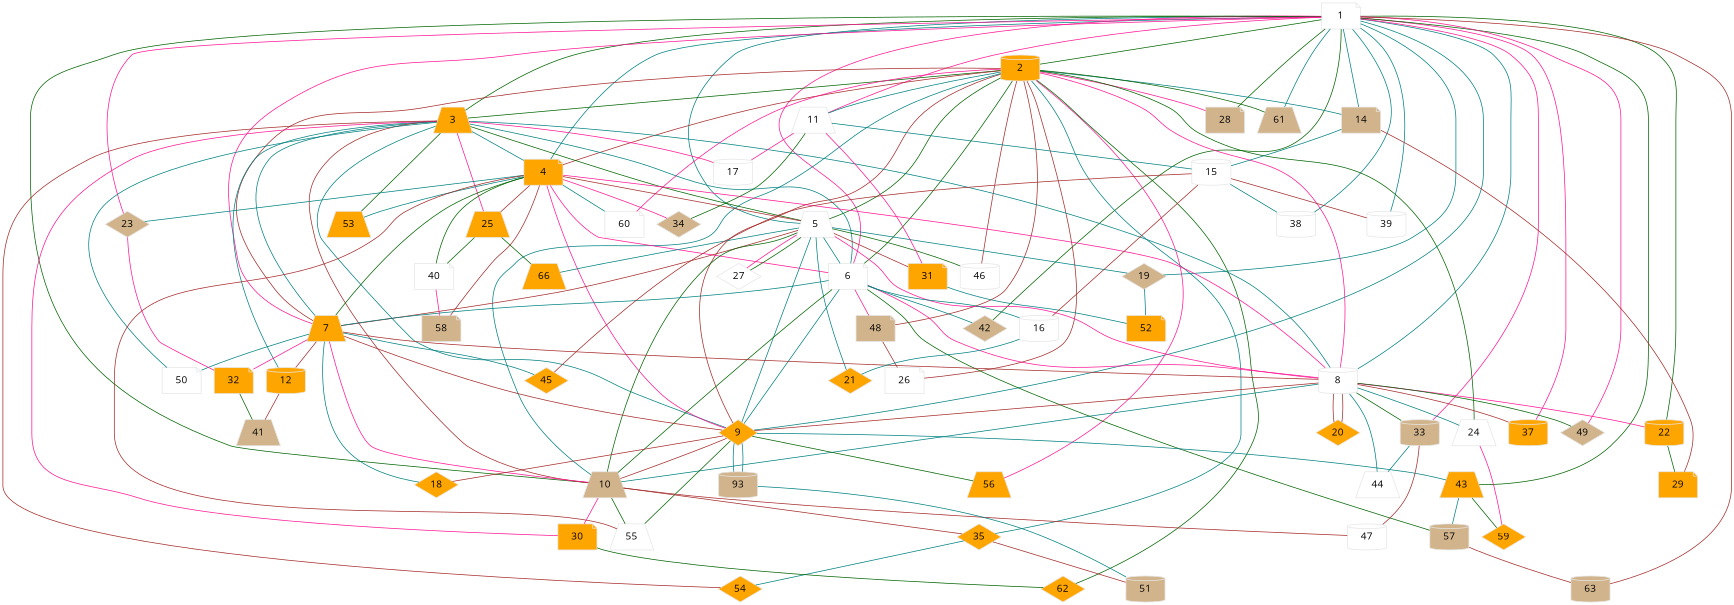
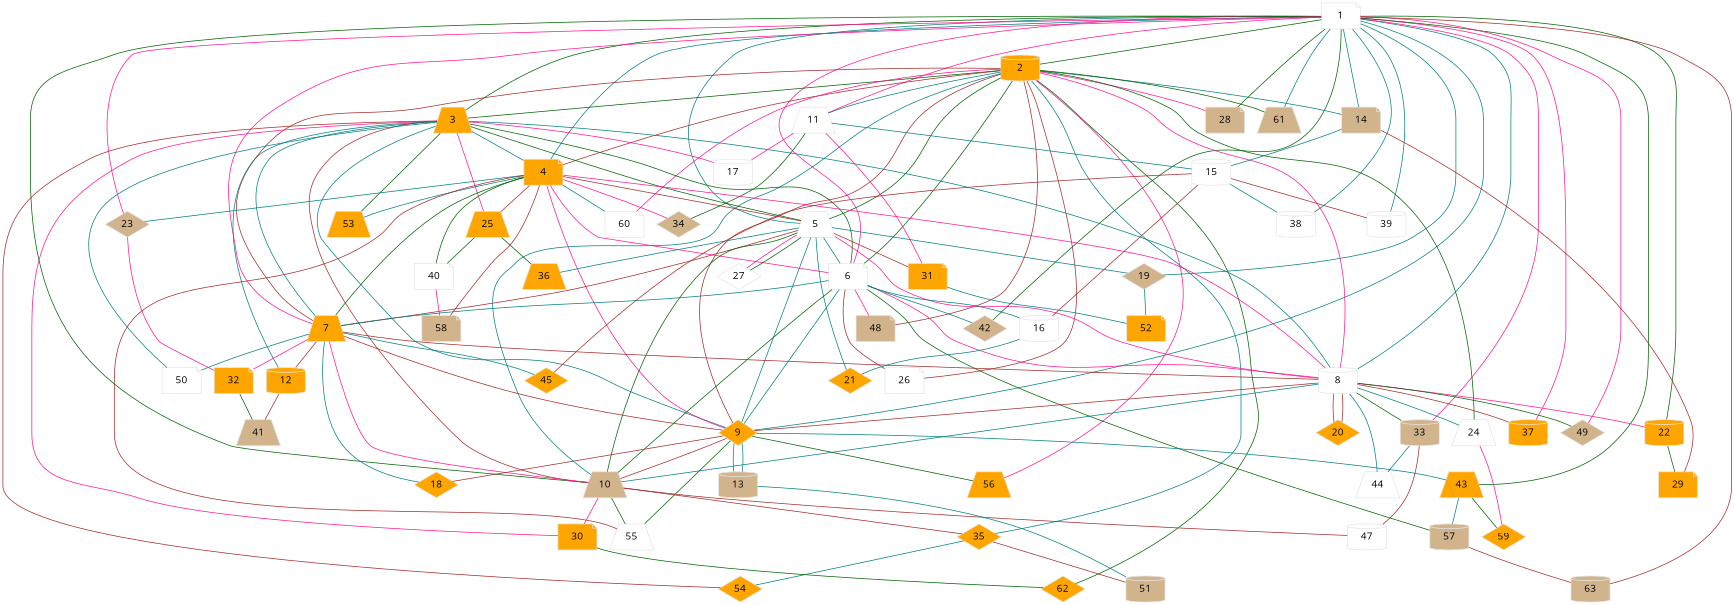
edge "3" -- "6": color teal -> darkgreen
node "66": label "66" -> "36"
node "46": removed
edge "48" -- "26": now "6" -- "26"
node "93": label "93" -> "13"
